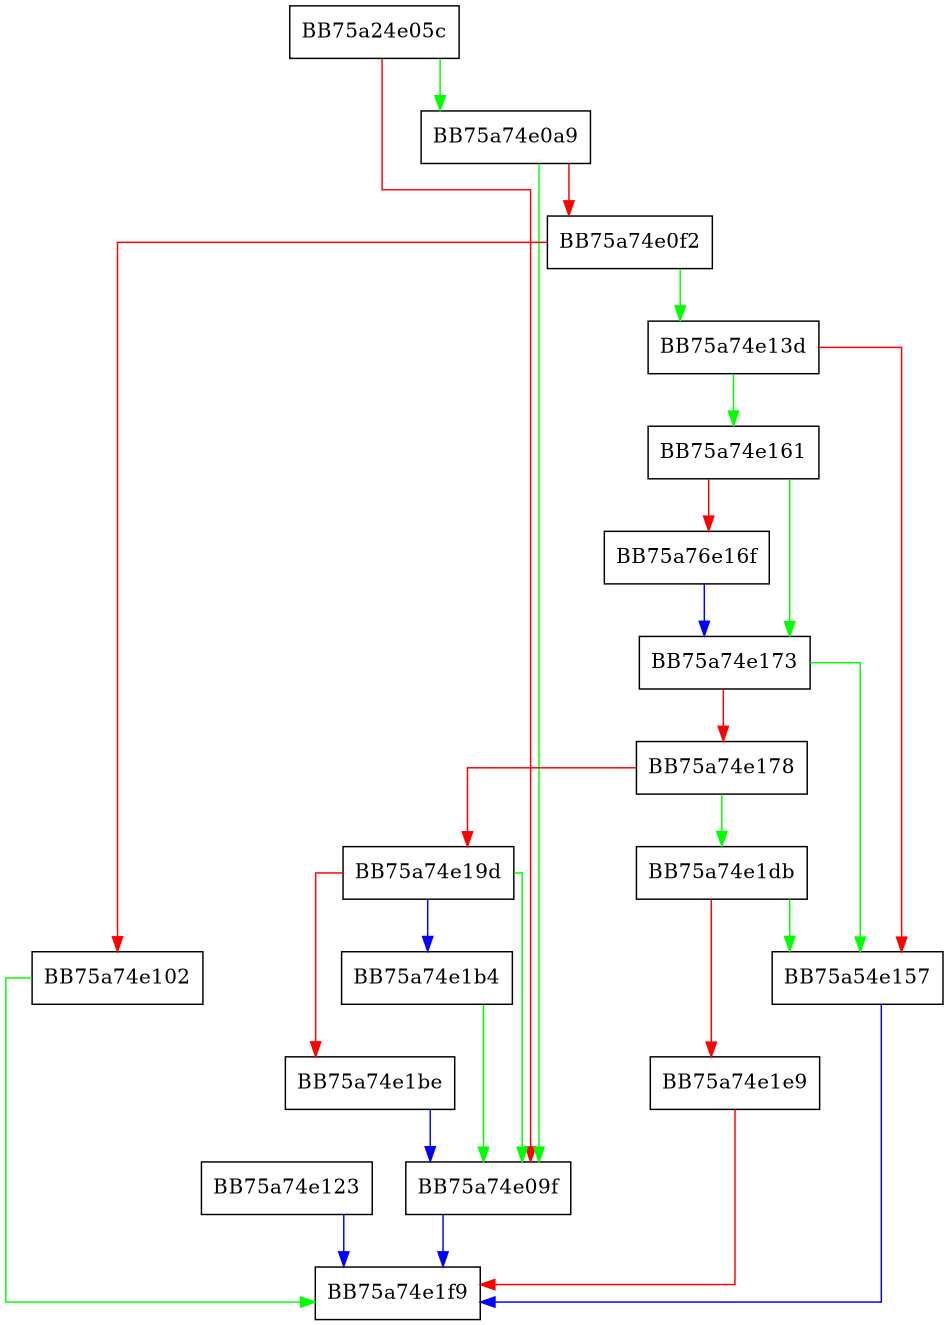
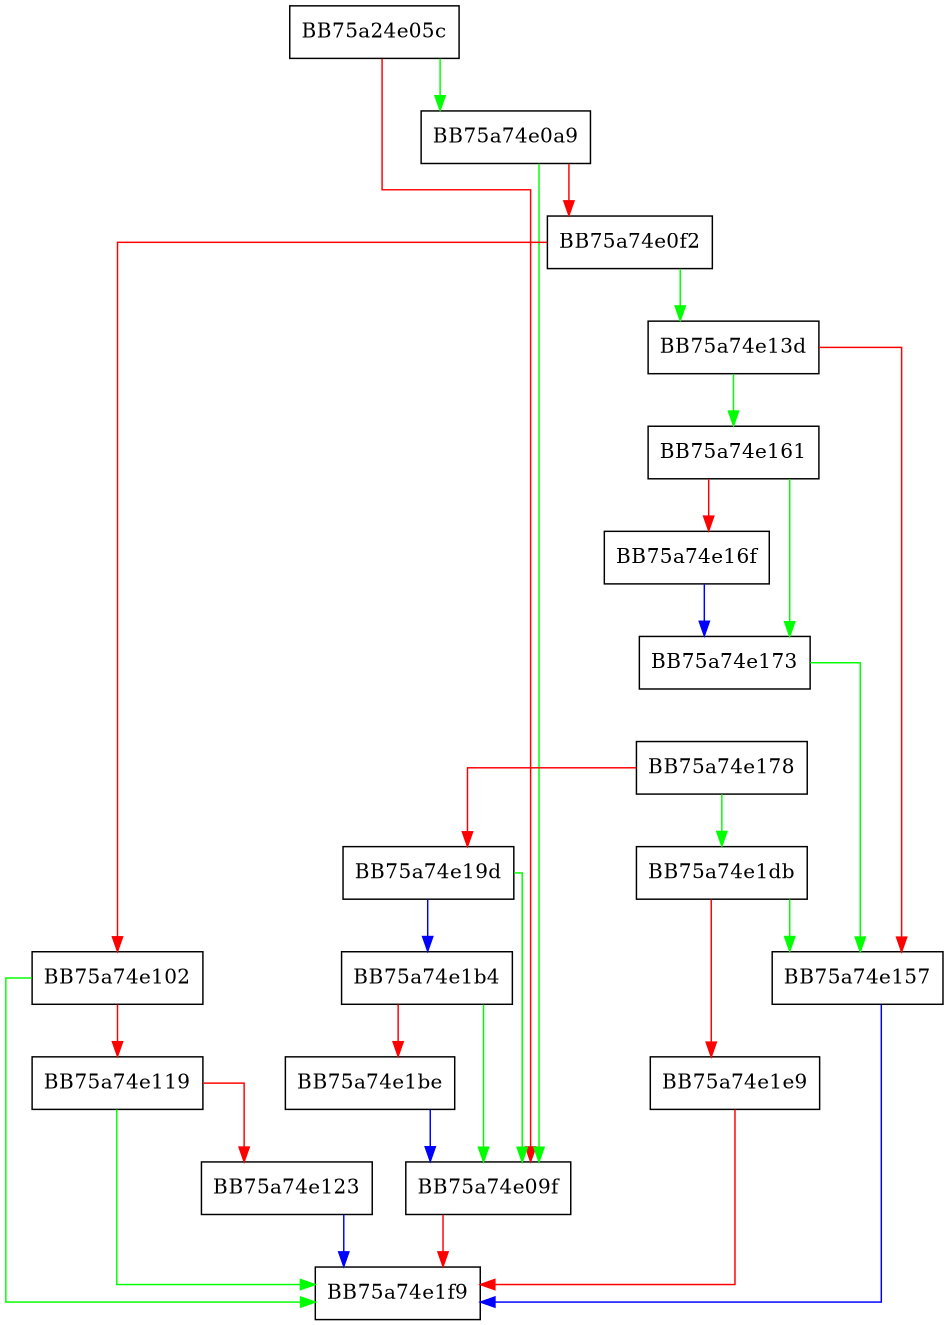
node "BB75a76e16f": label "BB75a76e16f" -> "BB75a74e16f"
edge "BB75a74e173" -> "BB75a74e178": removed
edge "BB75a74e19d" -> "BB75a74e1be": now "BB75a74e1b4" -> "BB75a74e1be"
node "BB75a54e157": label "BB75a54e157" -> "BB75a74e157"
node "BB75a74e119": added
edge "BB75a74e09f" -> "BB75a74e1f9": color blue -> red
